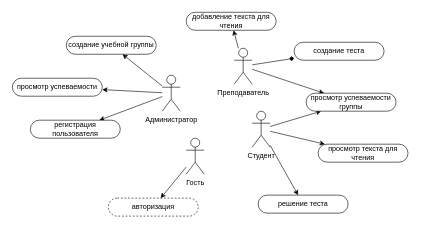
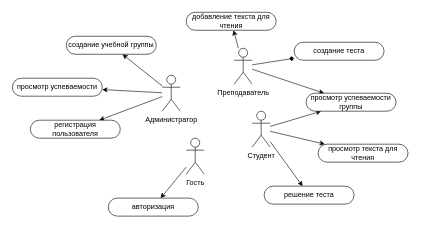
node "решение теста": moved (303, 204) -> (309, 195)
node "авторизация": style dashed -> solid
